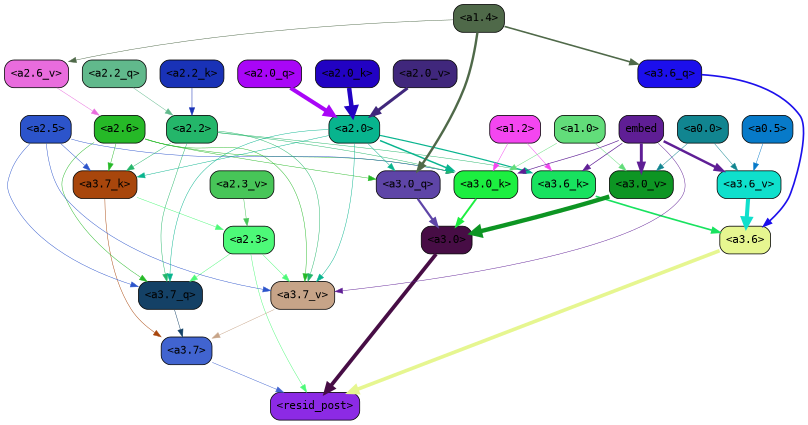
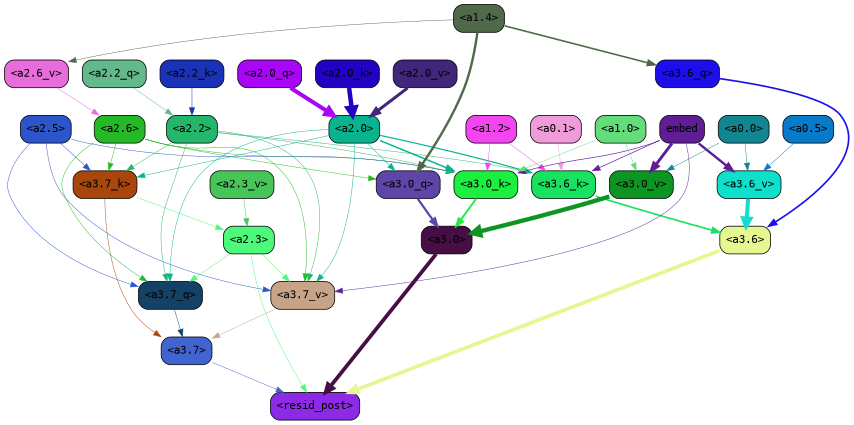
node "<a0.1>": added
